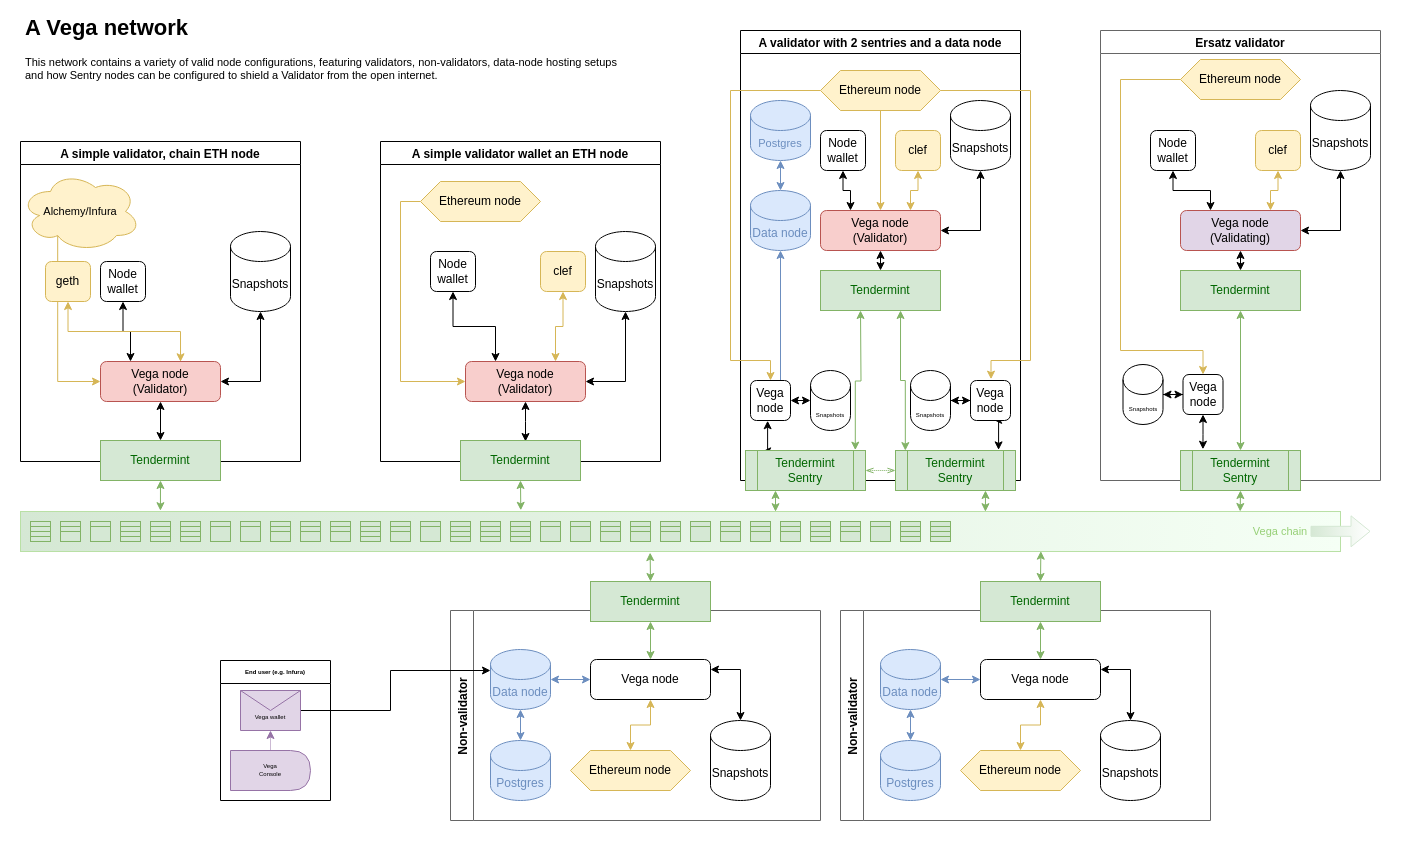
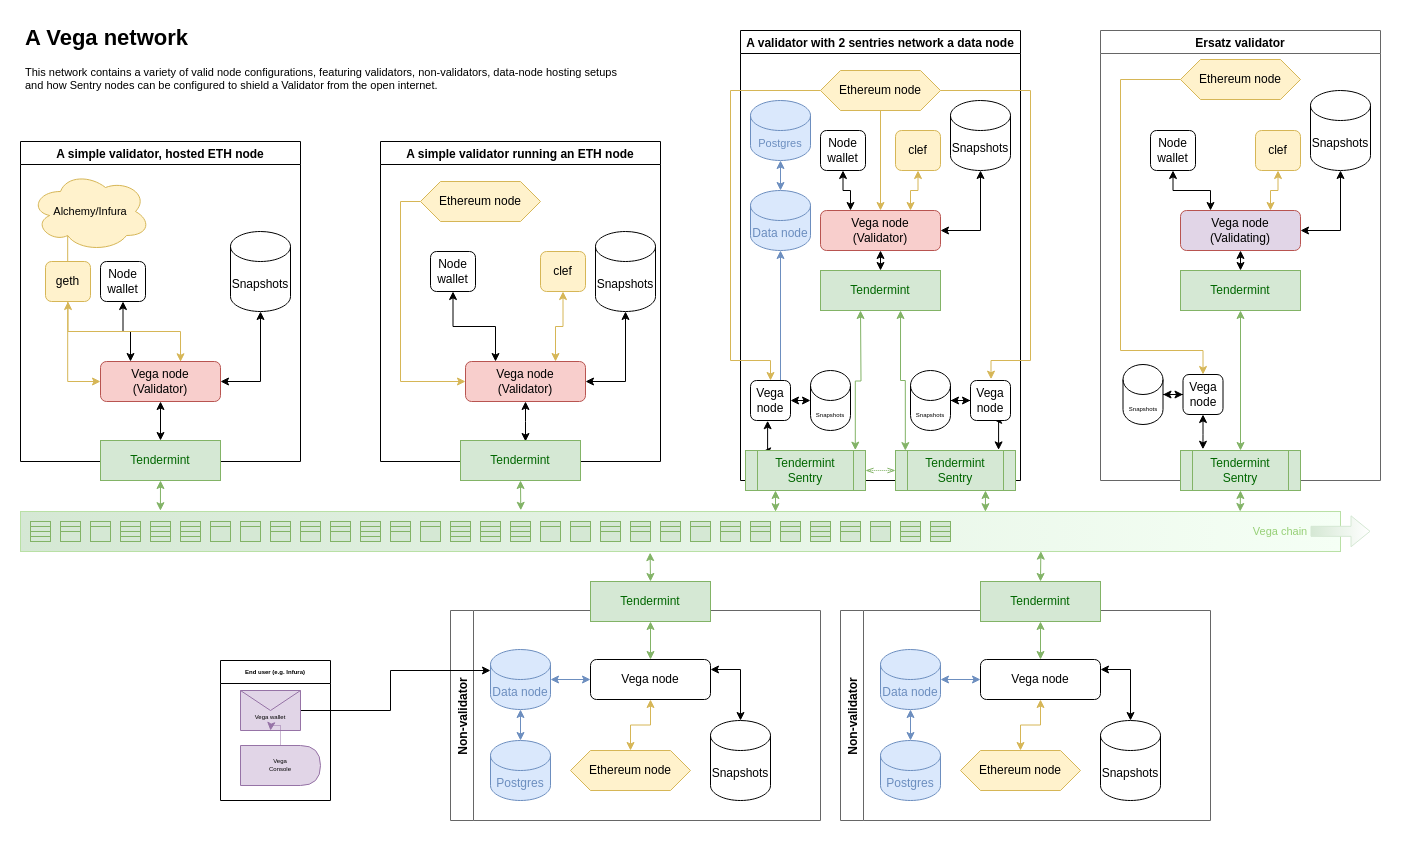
node "A validator with 2 sentries and a data node": label "A validator with 2 sentries and a data node" -> "A validator with 2 sentries network a data node"
node "A Vega network This network contains a variety of valid node configurations, featuring validators, non-validators, data-node hosting setups and how Sentry nodes can be configured to shield a Validator from the open internet.": moved (326, 71) -> (326, 81)
node "A simple validator, chain ETH node": label "A simple validator, chain ETH node" -> "A simple validator, hosted ETH node"
node "A simple validator wallet an ETH node": label "A simple validator wallet an ETH node" -> "A simple validator running an ETH node"
node "Alchemy/Infura": moved (81, 212) -> (91, 212)
node "Vega Console": moved (271, 771) -> (281, 766)
